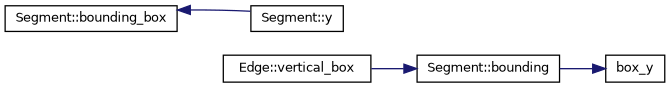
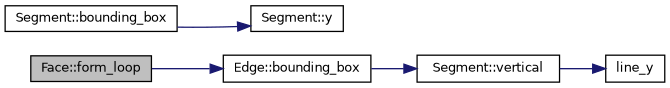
edge "Segment::y" -> "Segment::bounding_box": reversed
node "Face::form_loop": added
node "Edge::vertical_box": label "Edge::vertical_box" -> "Edge::bounding_box"
node "Segment::bounding": label "Segment::bounding" -> "Segment::vertical"
node "box_y": label "box_y" -> "line_y"
